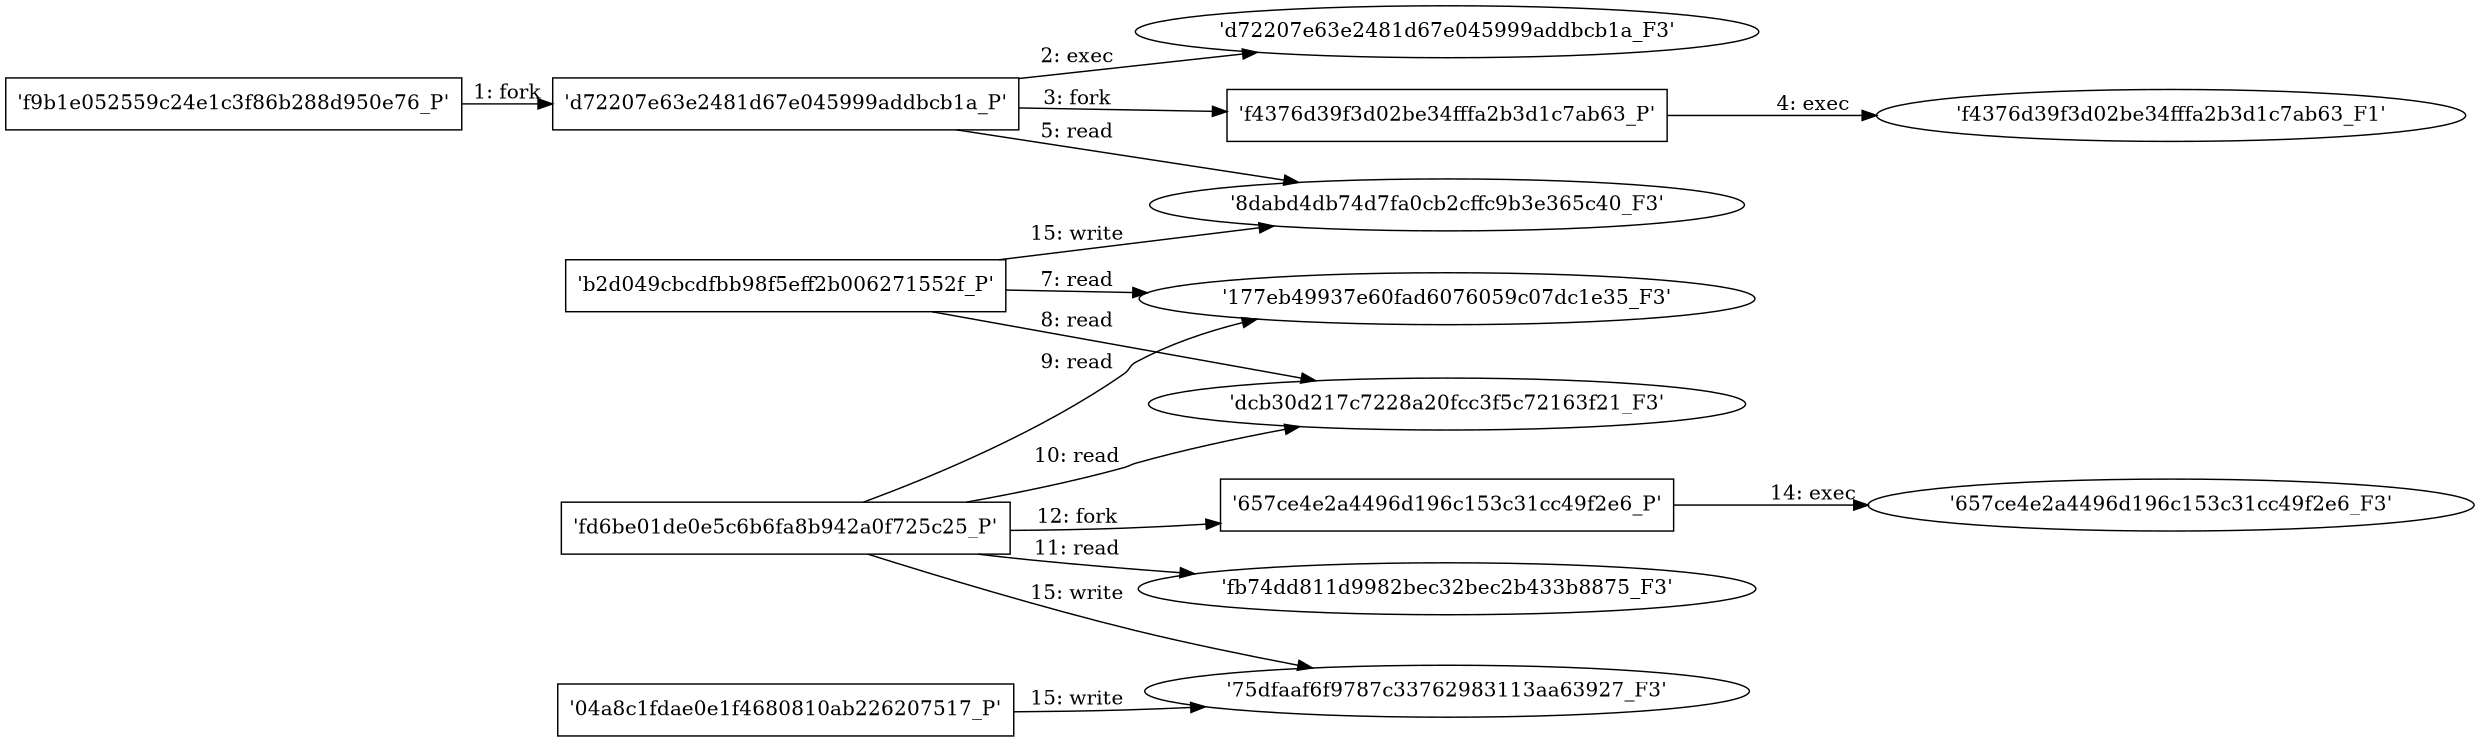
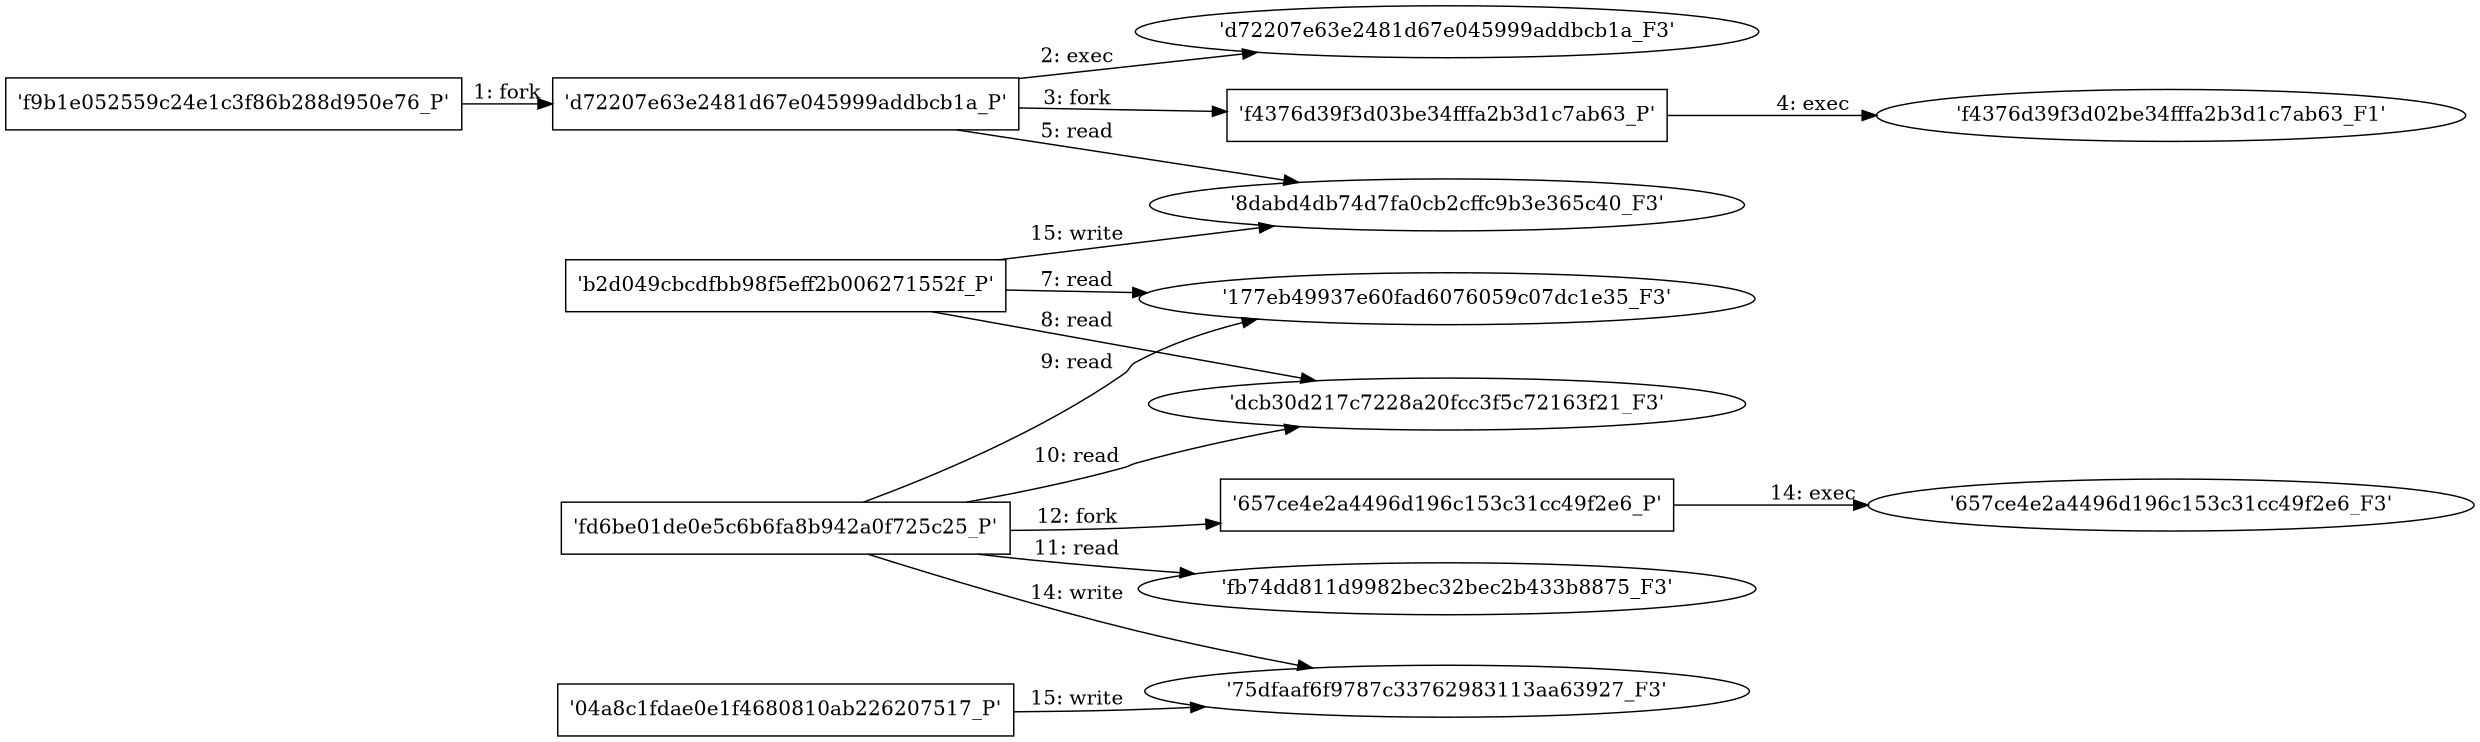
node "'f4376d39f3d02be34fffa2b3d1c7ab63_P'": label "'f4376d39f3d02be34fffa2b3d1c7ab63_P'" -> "'f4376d39f3d03be34fffa2b3d1c7ab63_P'"
edge "'fd6be01de0e5c6b6fa8b942a0f725c25_P'" -> "'75dfaaf6f9787c33762983113aa63927_F3'": label "15: write" -> "14: write"
